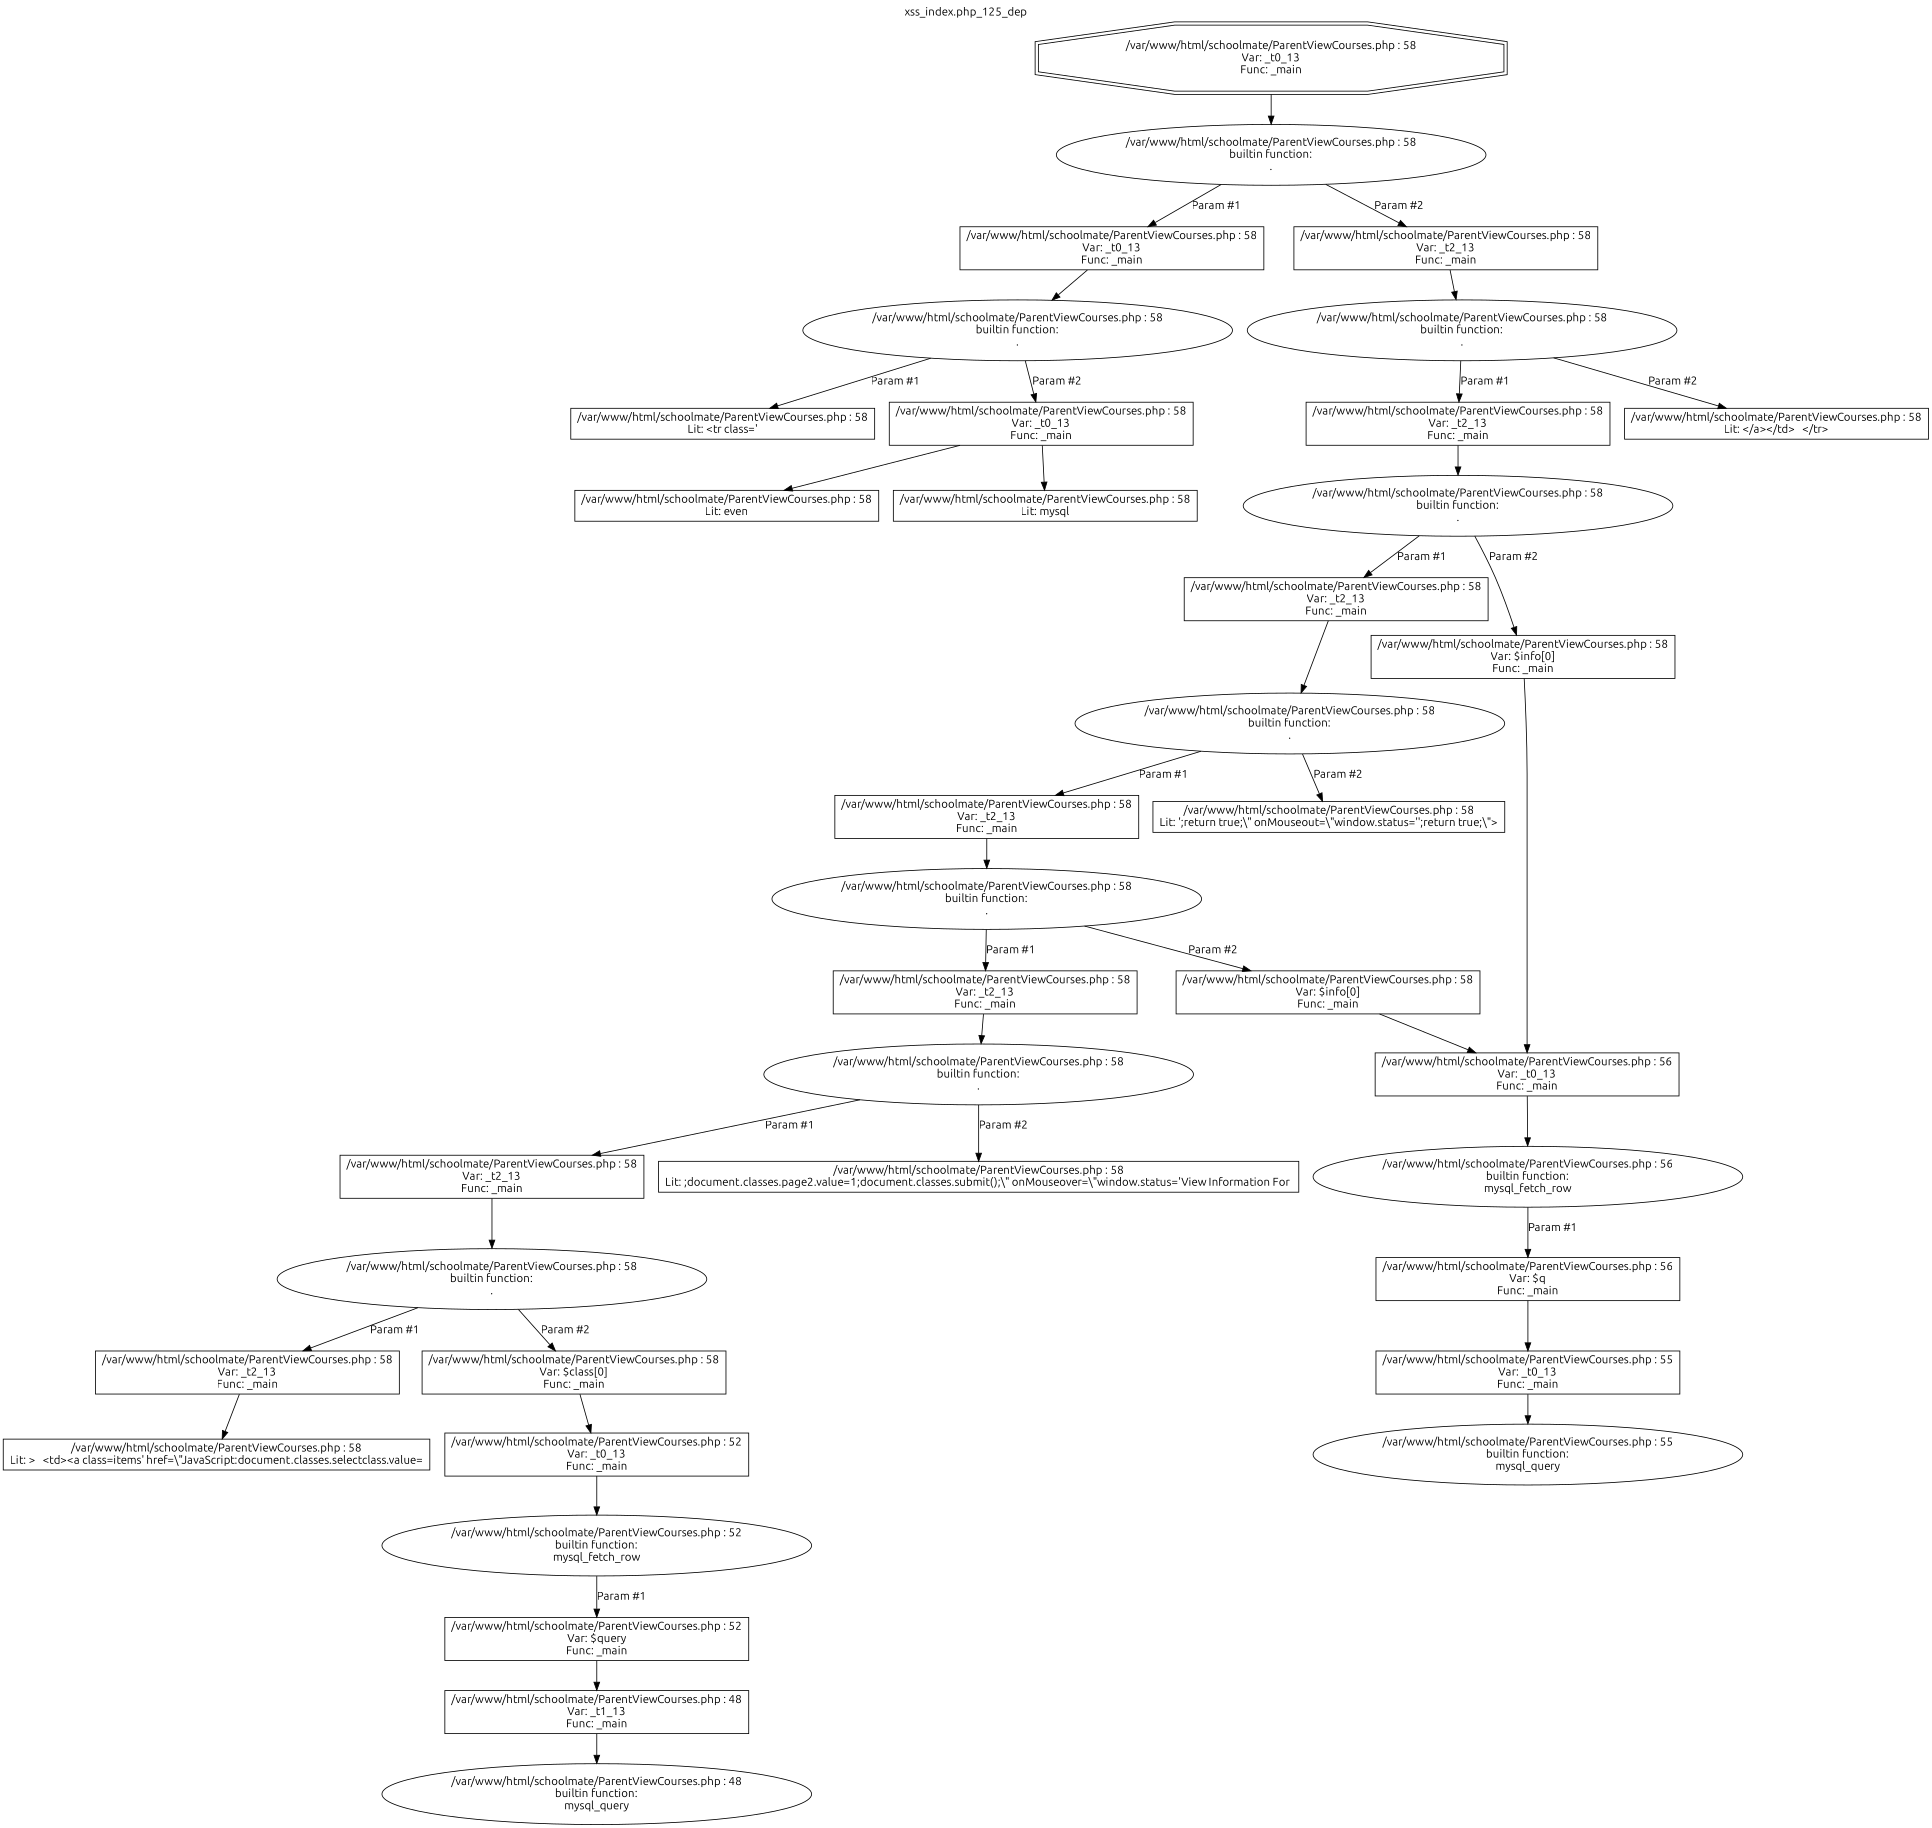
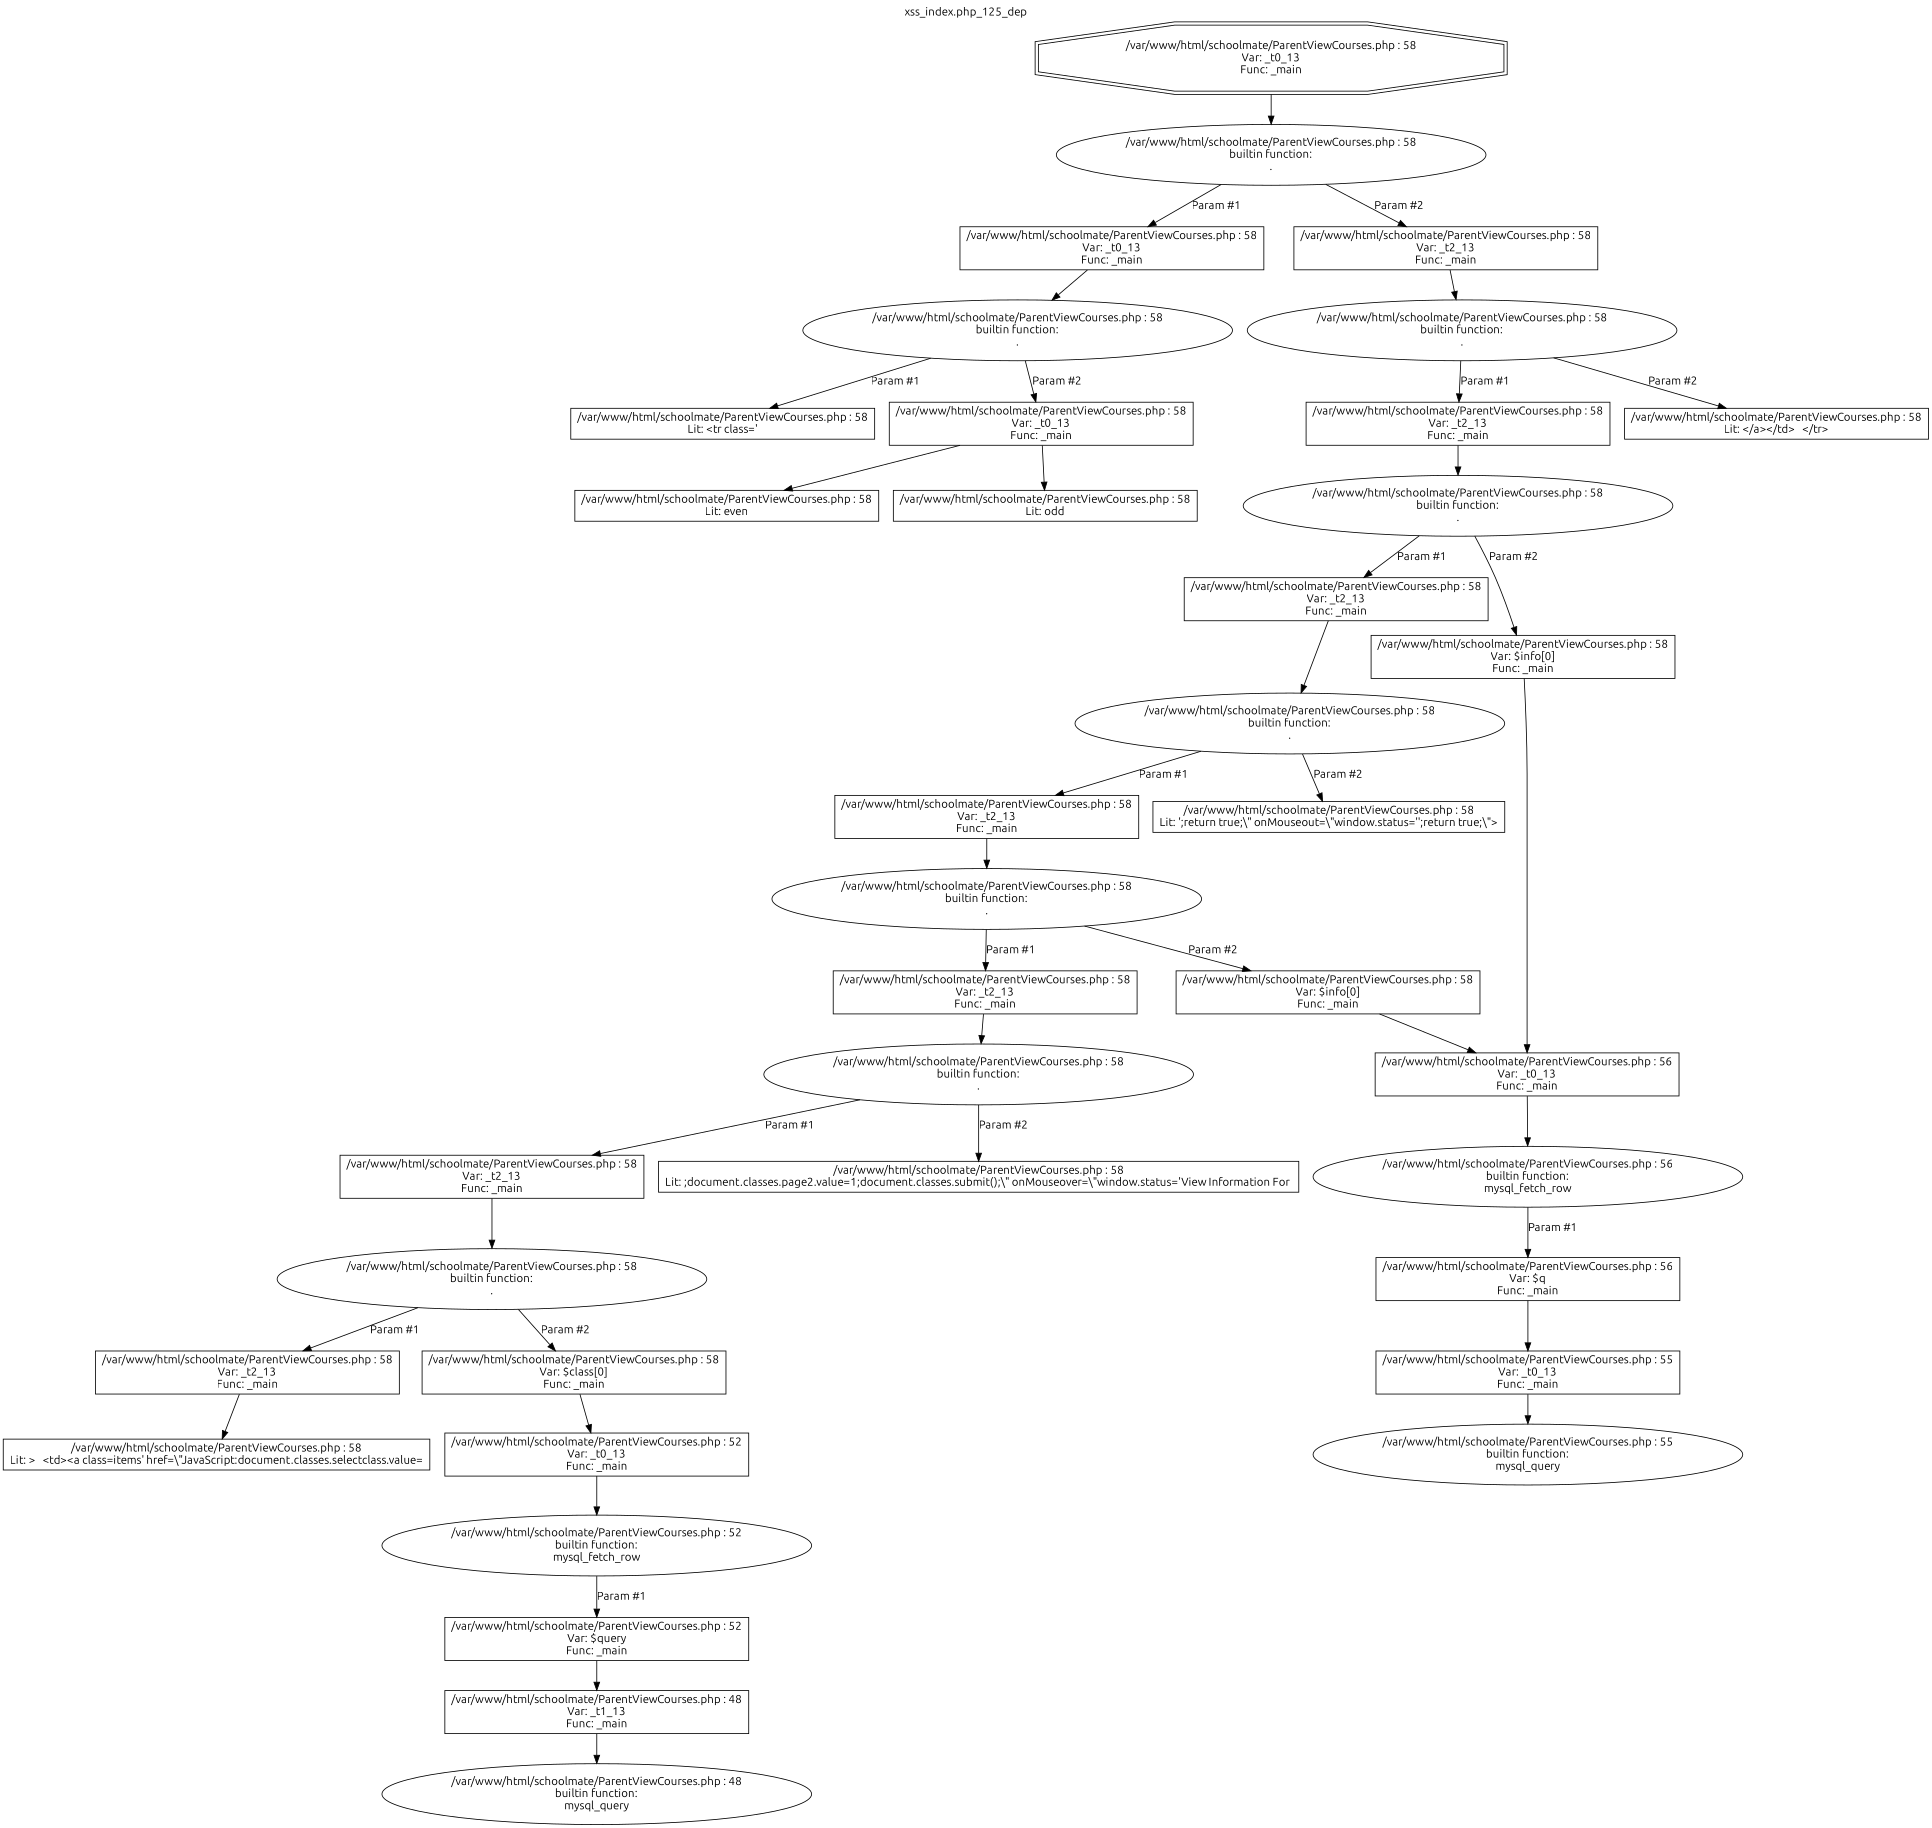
node "/var/www/html/schoolmate/ParentViewCourses.php : 58 Lit: mysql": label "/var/www/html/schoolmate/ParentViewCourses.php : 58 Lit: mysql" -> "/var/www/html/schoolmate/ParentViewCourses.php : 58 Lit: odd"
